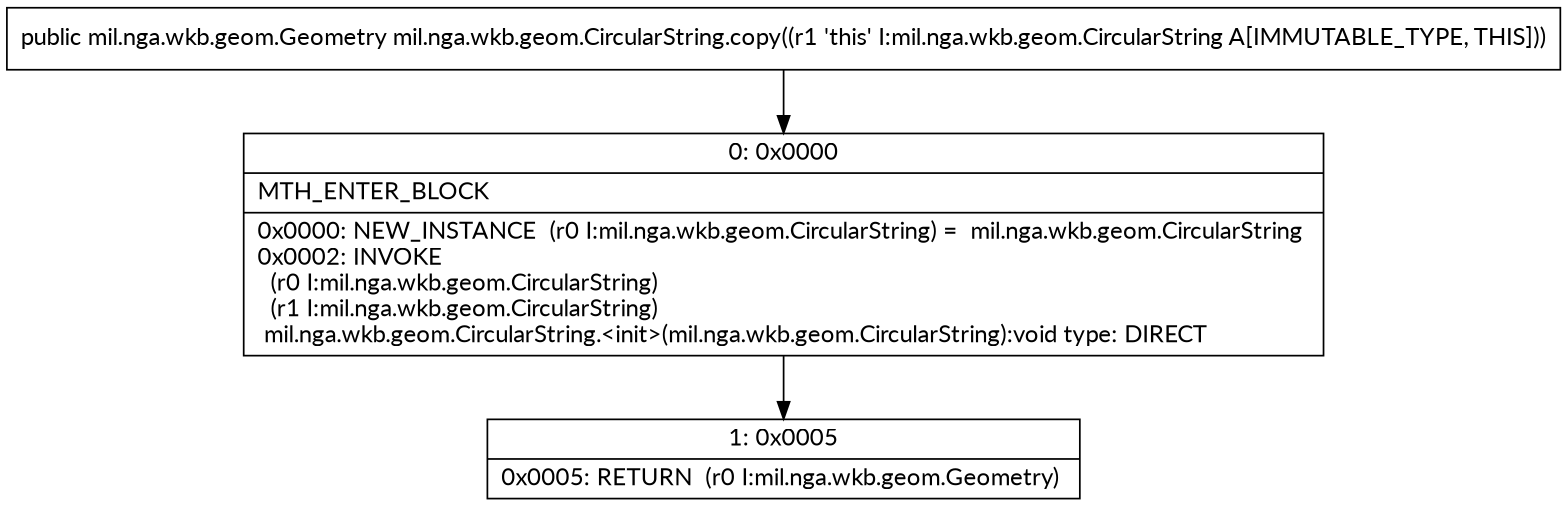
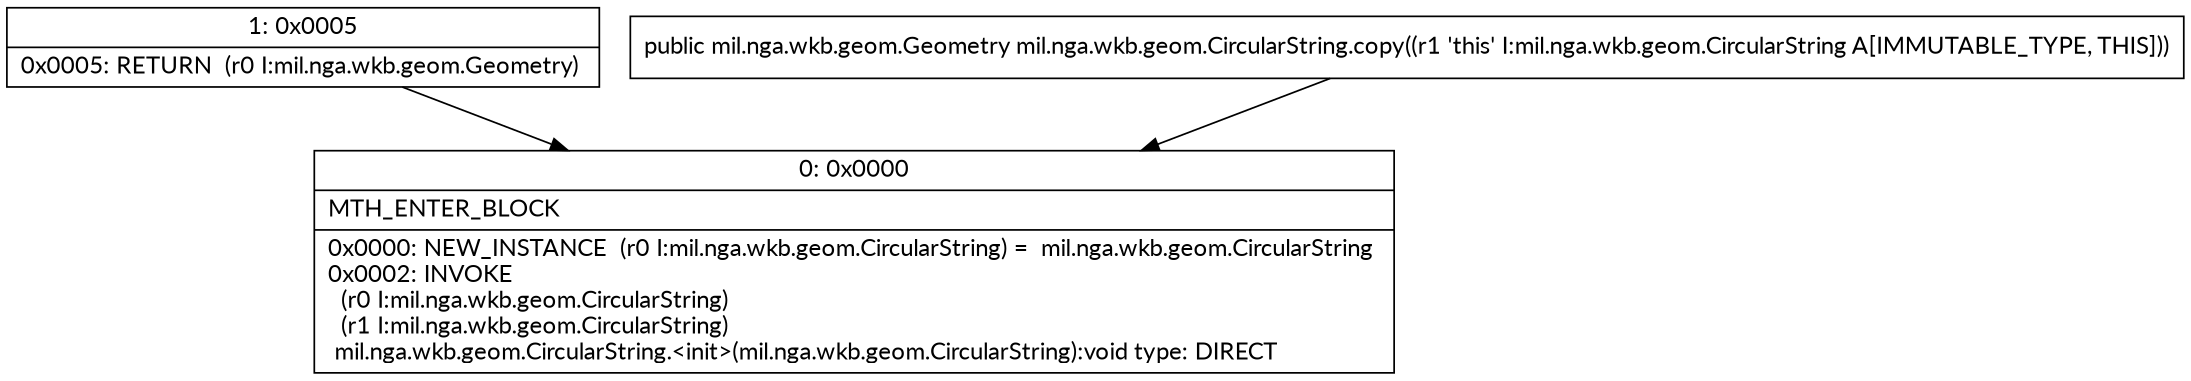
edge "0: 0x0000" -> "1: 0x0005": reversed
